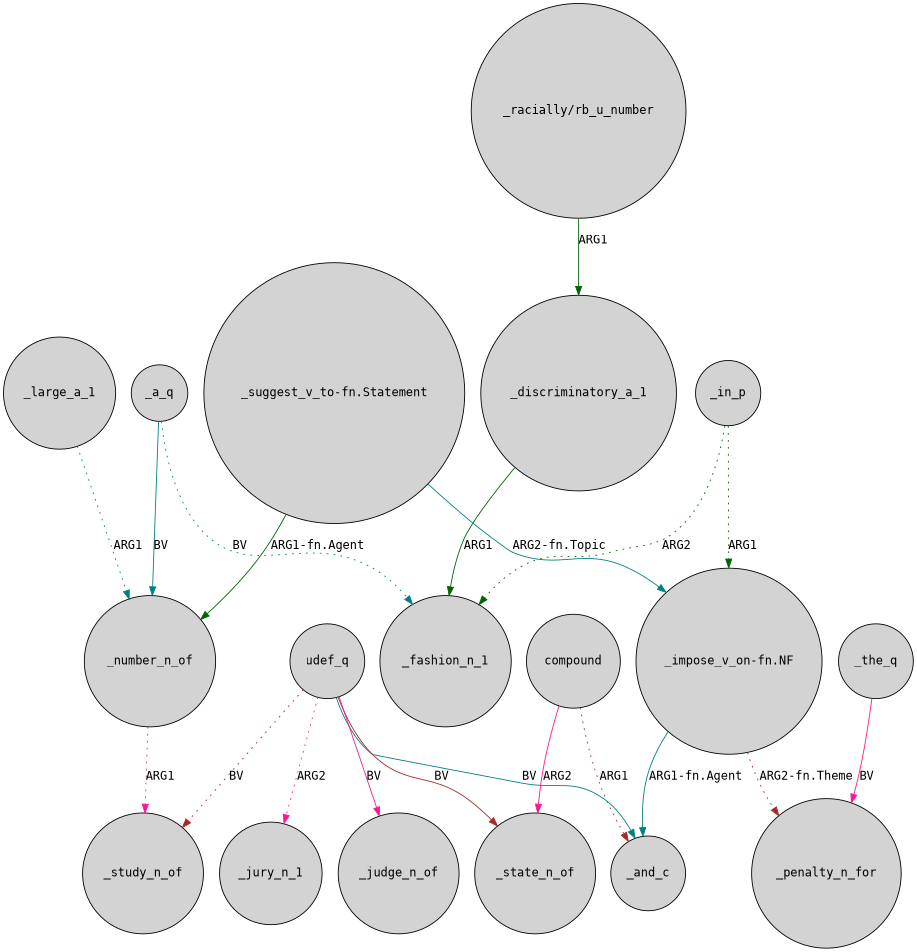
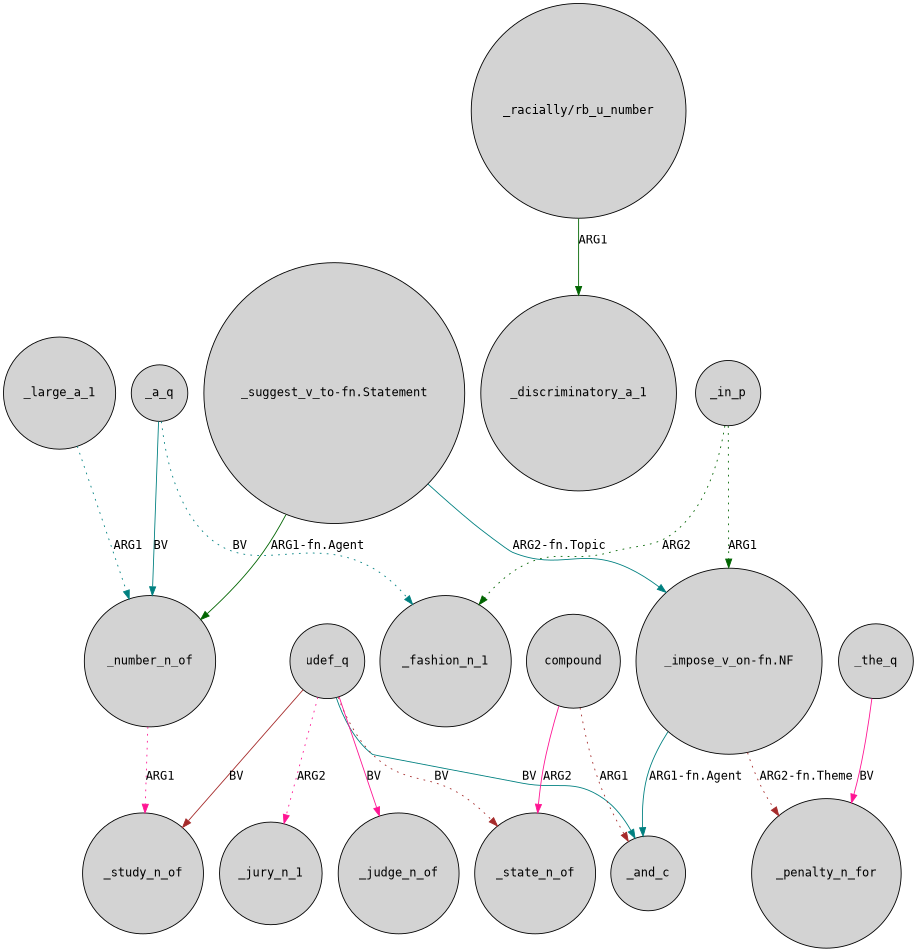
edge "_discriminatory_a_1" -> "_fashion_n_1": removed, label "ARG1"
edge "udef_q" -> "_study_n_of": style dotted -> solid
edge "udef_q" -> "_state_n_of": style solid -> dotted
